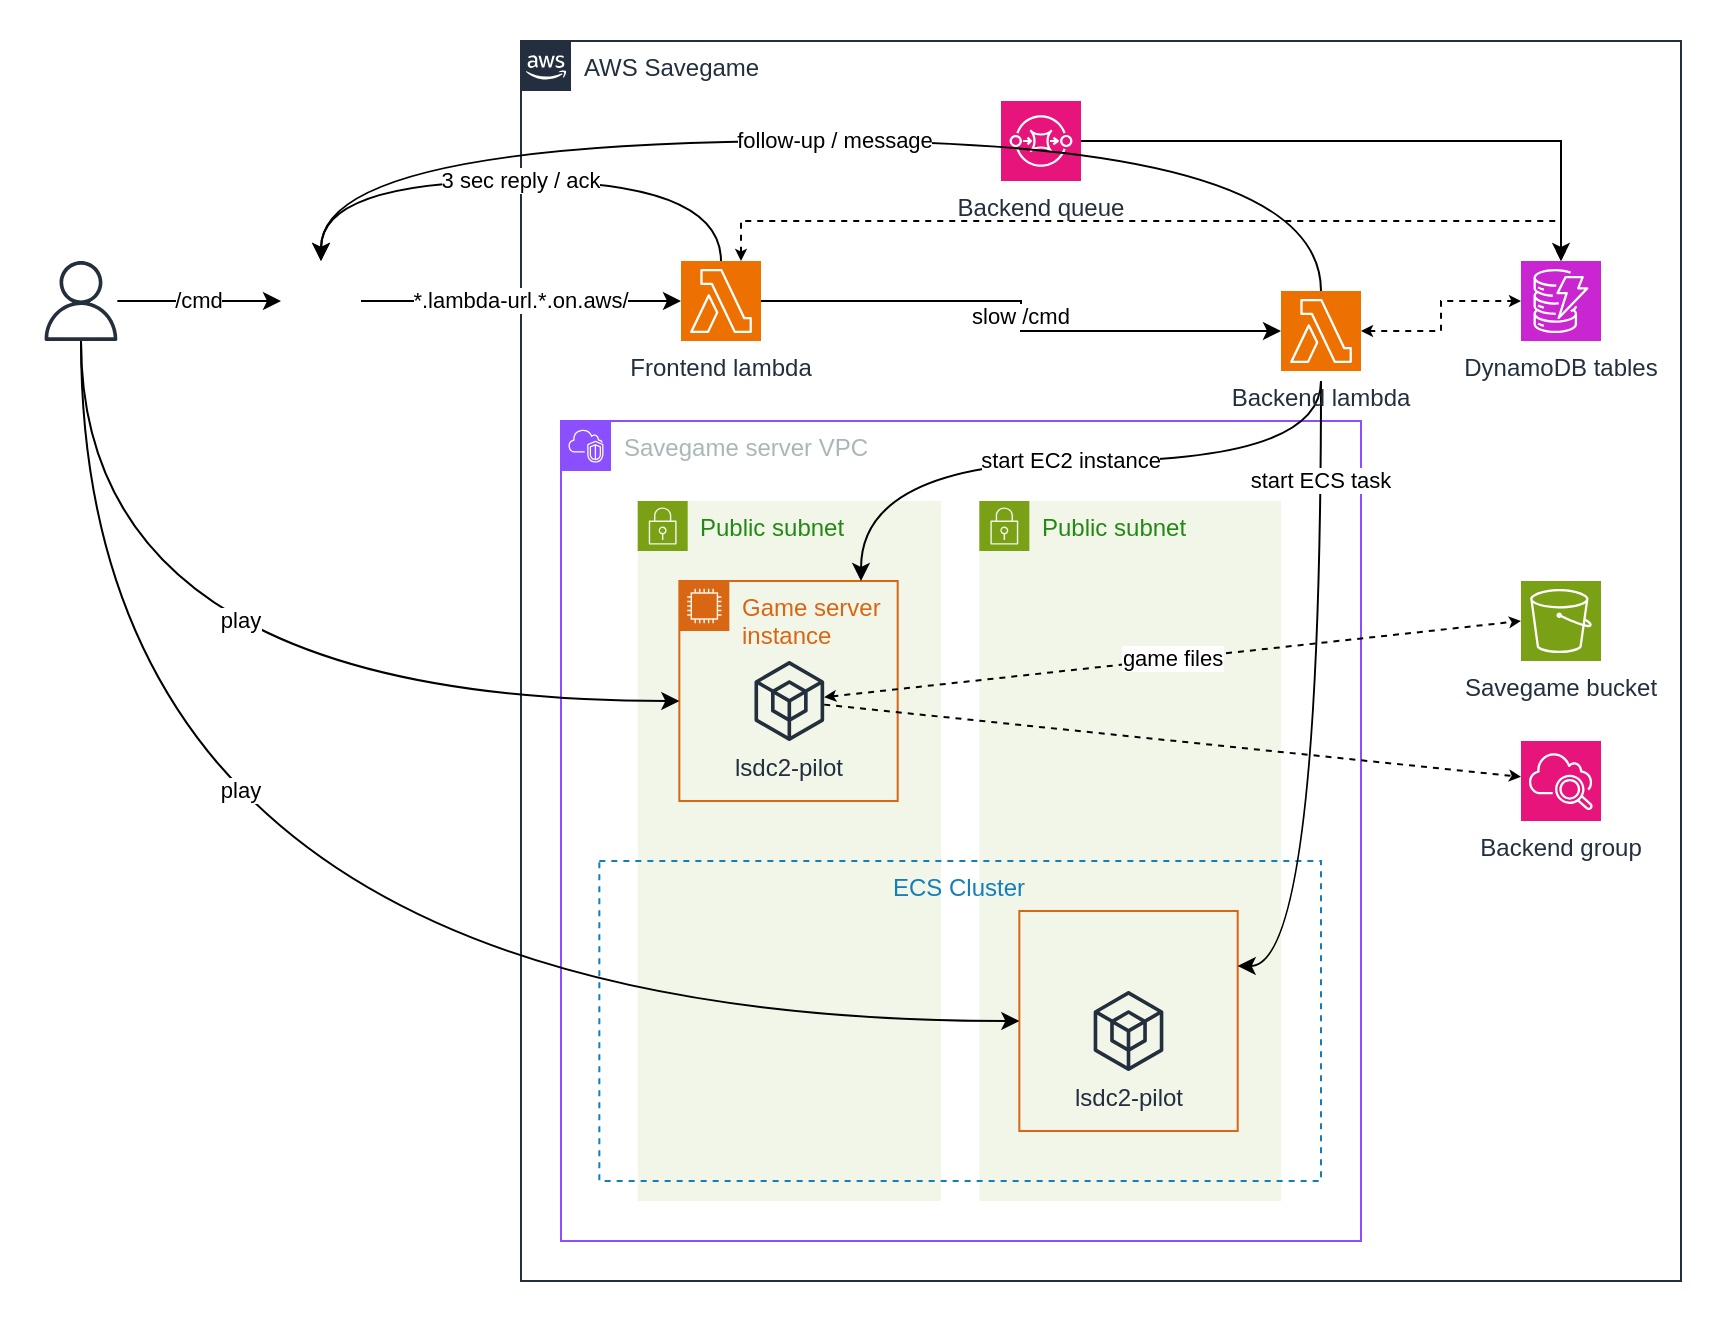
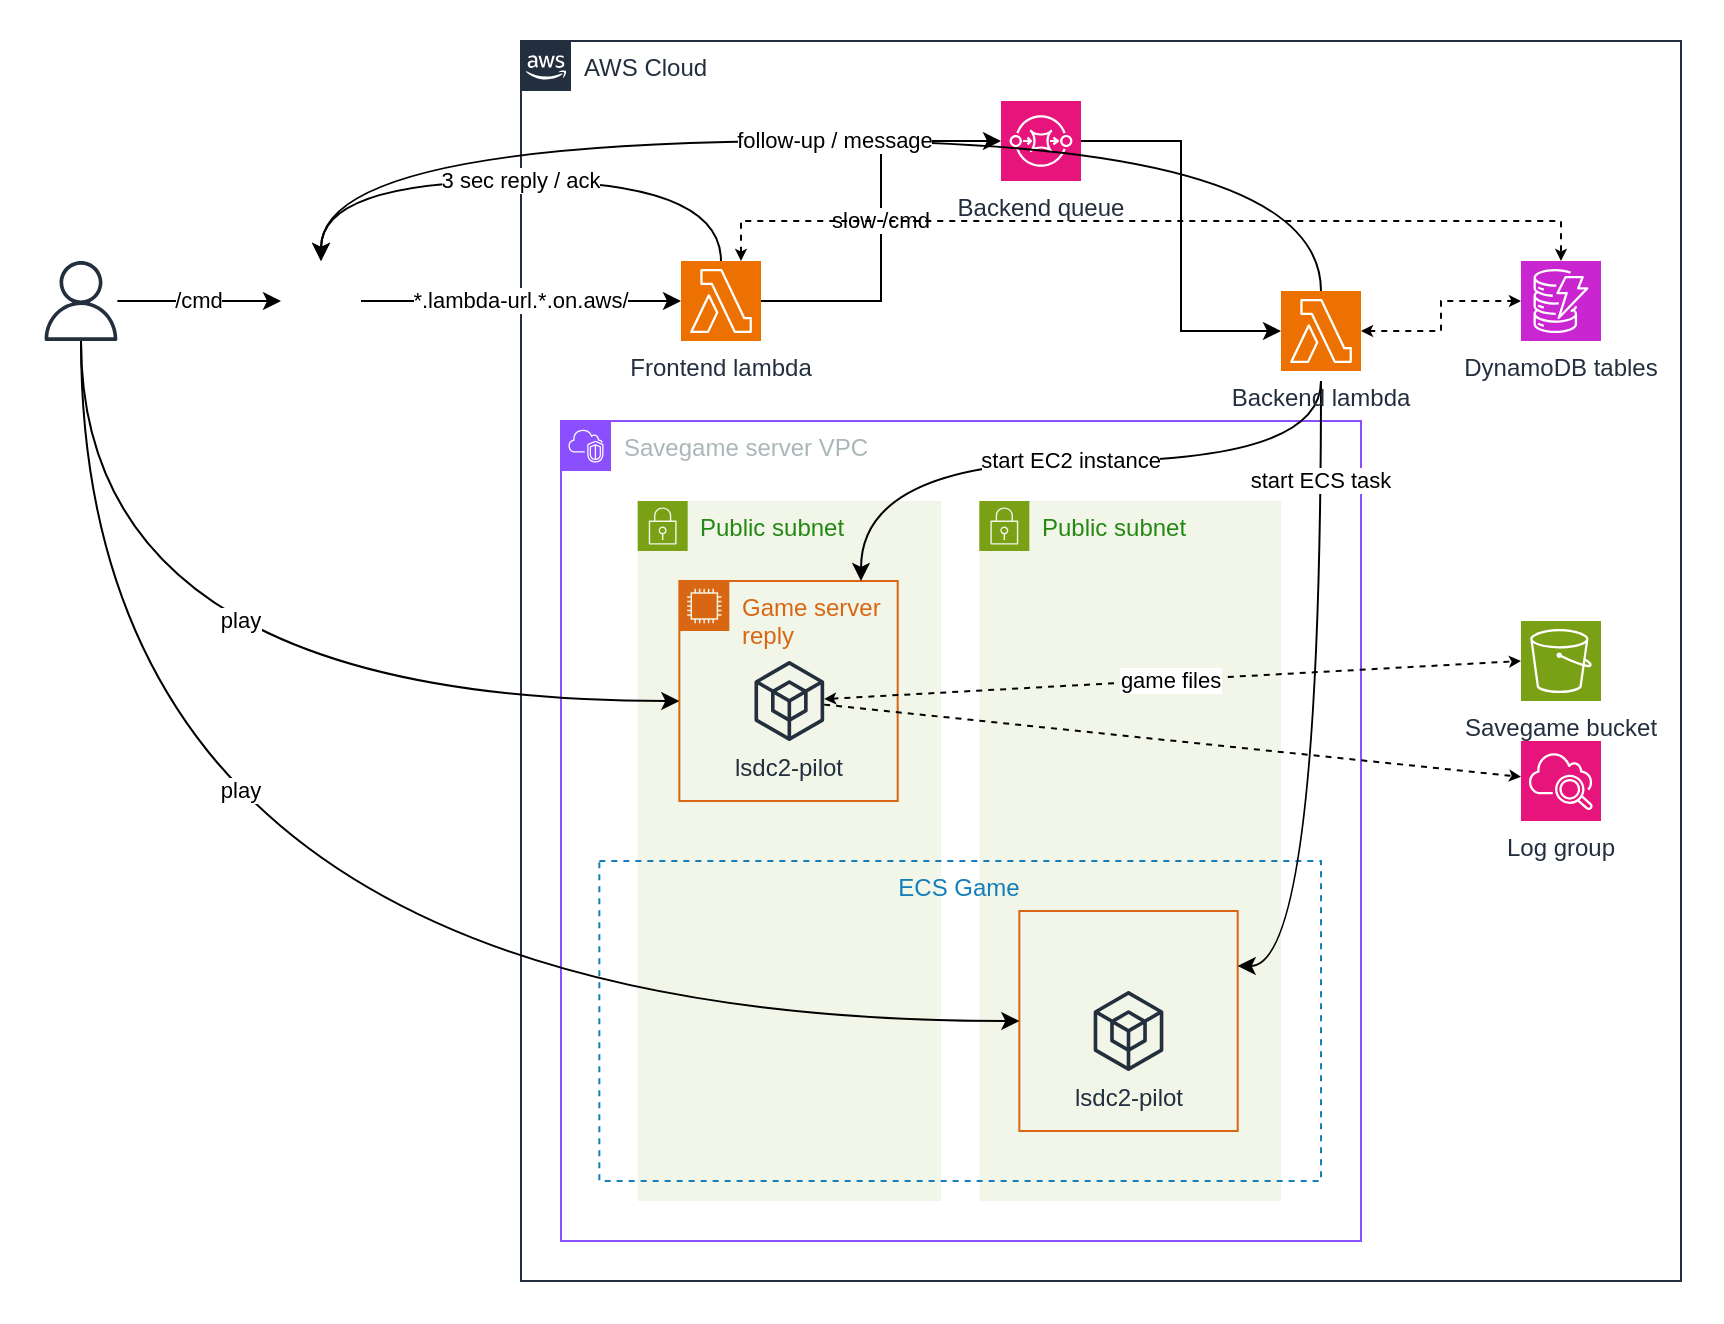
node "AWS Savegame": label "AWS Savegame" -> "AWS Cloud"
edge "Backend queue" -> "DynamoDB tables": now "Backend queue" -> "Backend lambda"
edge "Frontend lambda" -- "DynamoDB tables": arrowhead open -> classic
edge "Frontend lambda" -> "Backend lambda": now "Frontend lambda" -> "Backend queue"
node "Savegame bucket": moved (1561, 621) -> (1561, 661)
node "Game server instance": label "Game server instance" -> "Game server reply"
node "Backend group": label "Backend group" -> "Log group"
node "ECS Cluster": label "ECS Cluster" -> "ECS Game"
